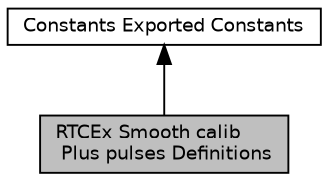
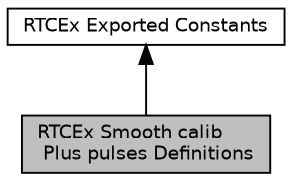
node "Constants Exported Constants": label "Constants Exported Constants" -> "RTCEx Exported Constants"
